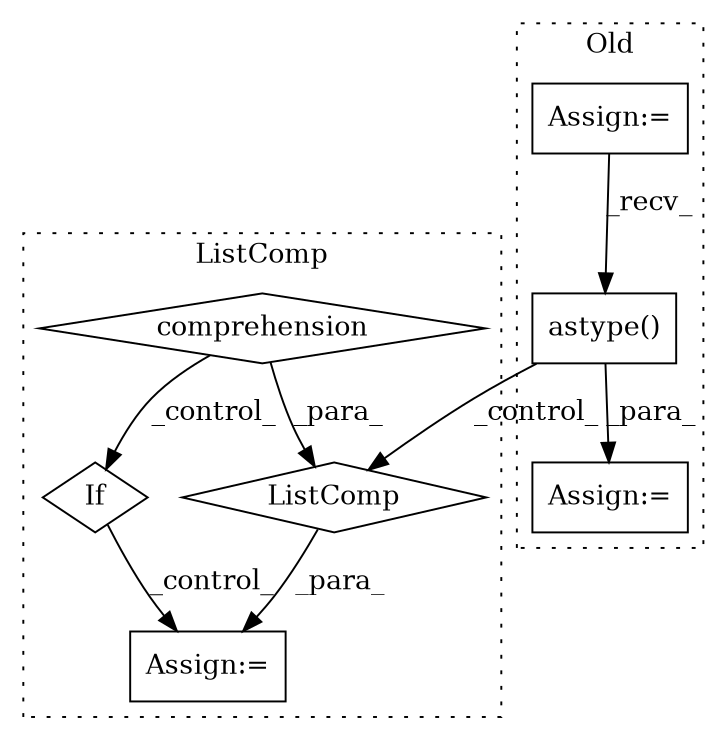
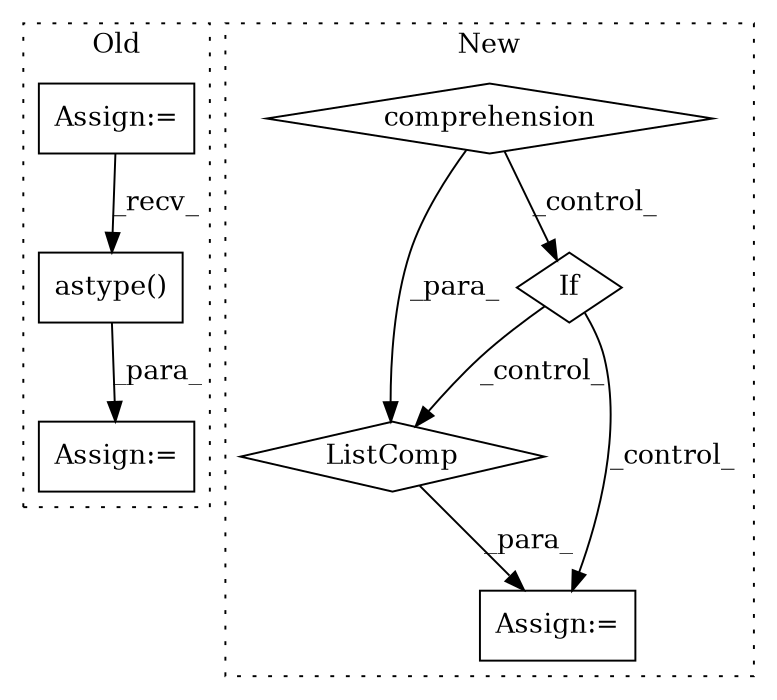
cluster "ListComp": label "ListComp" -> "New"
edge "astype()" -> "ListComp": now "If" -> "ListComp"
